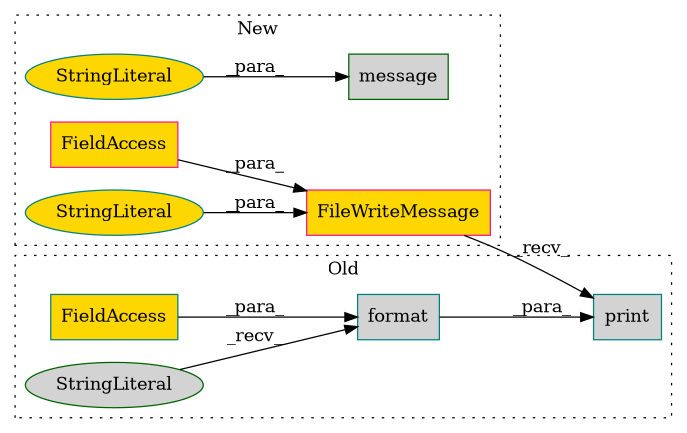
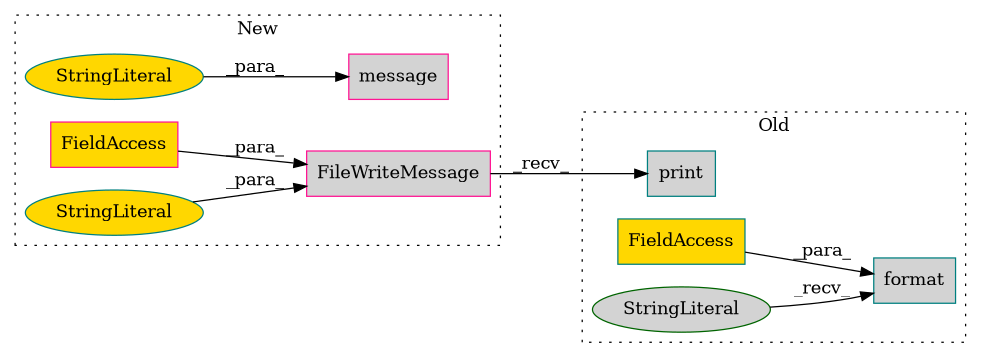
node "message": color darkgreen -> deeppink
node "FileWriteMessage": fillcolor gold -> lightgrey
edge "format" -> "print": removed, label "_para_"
